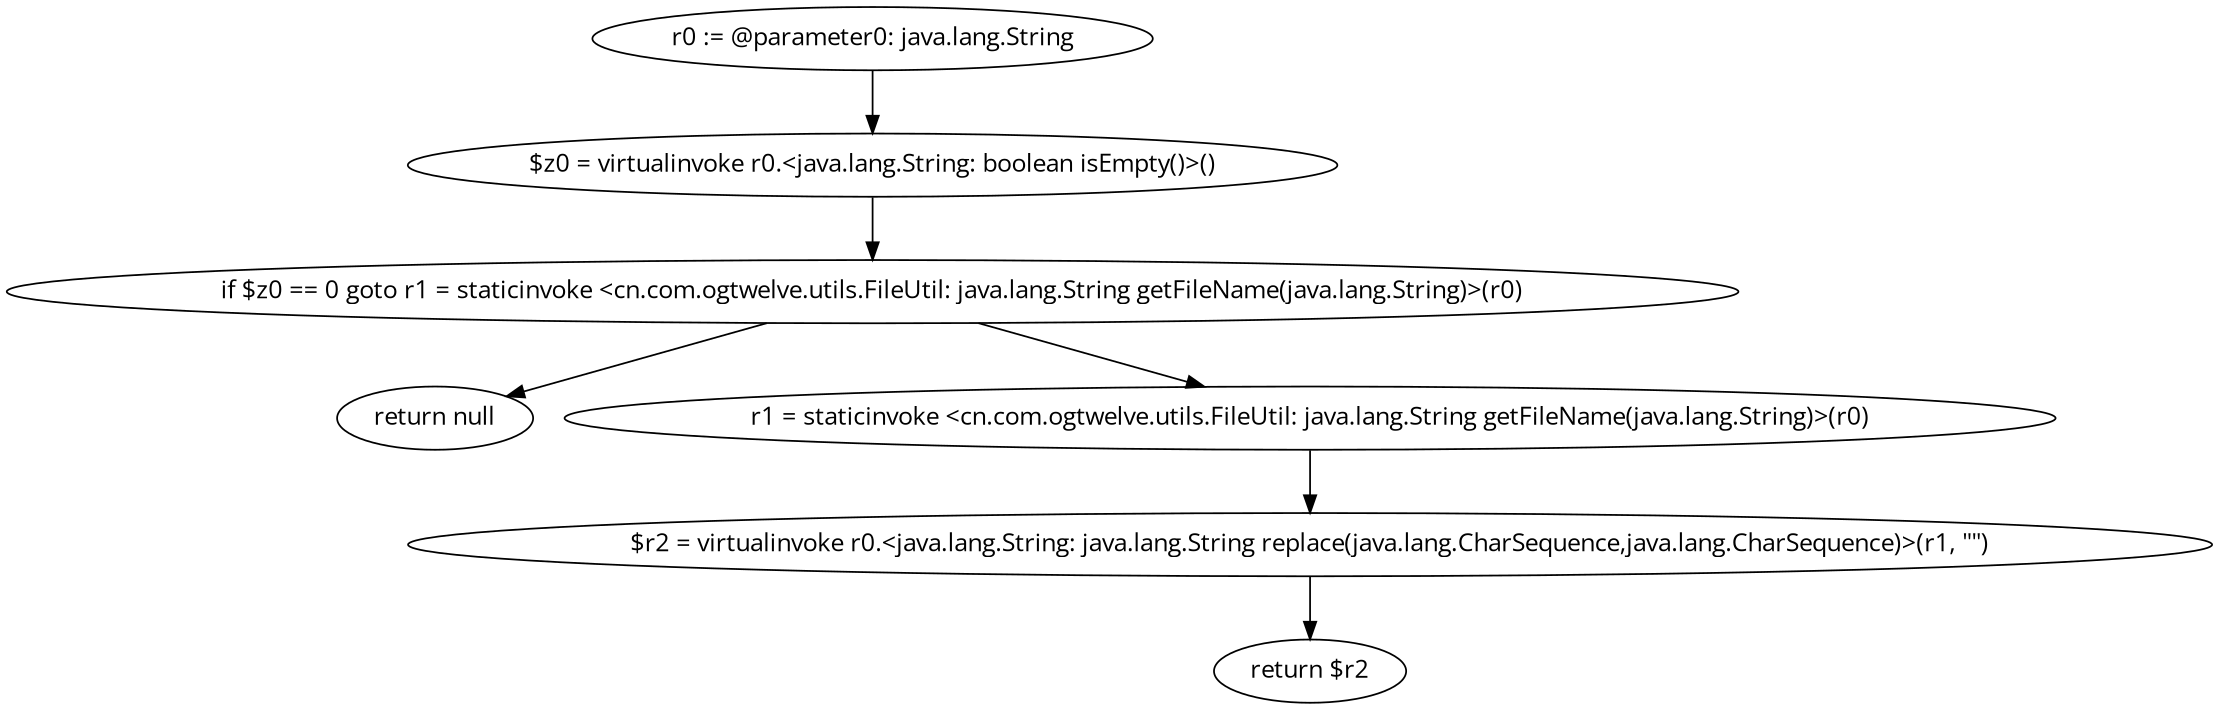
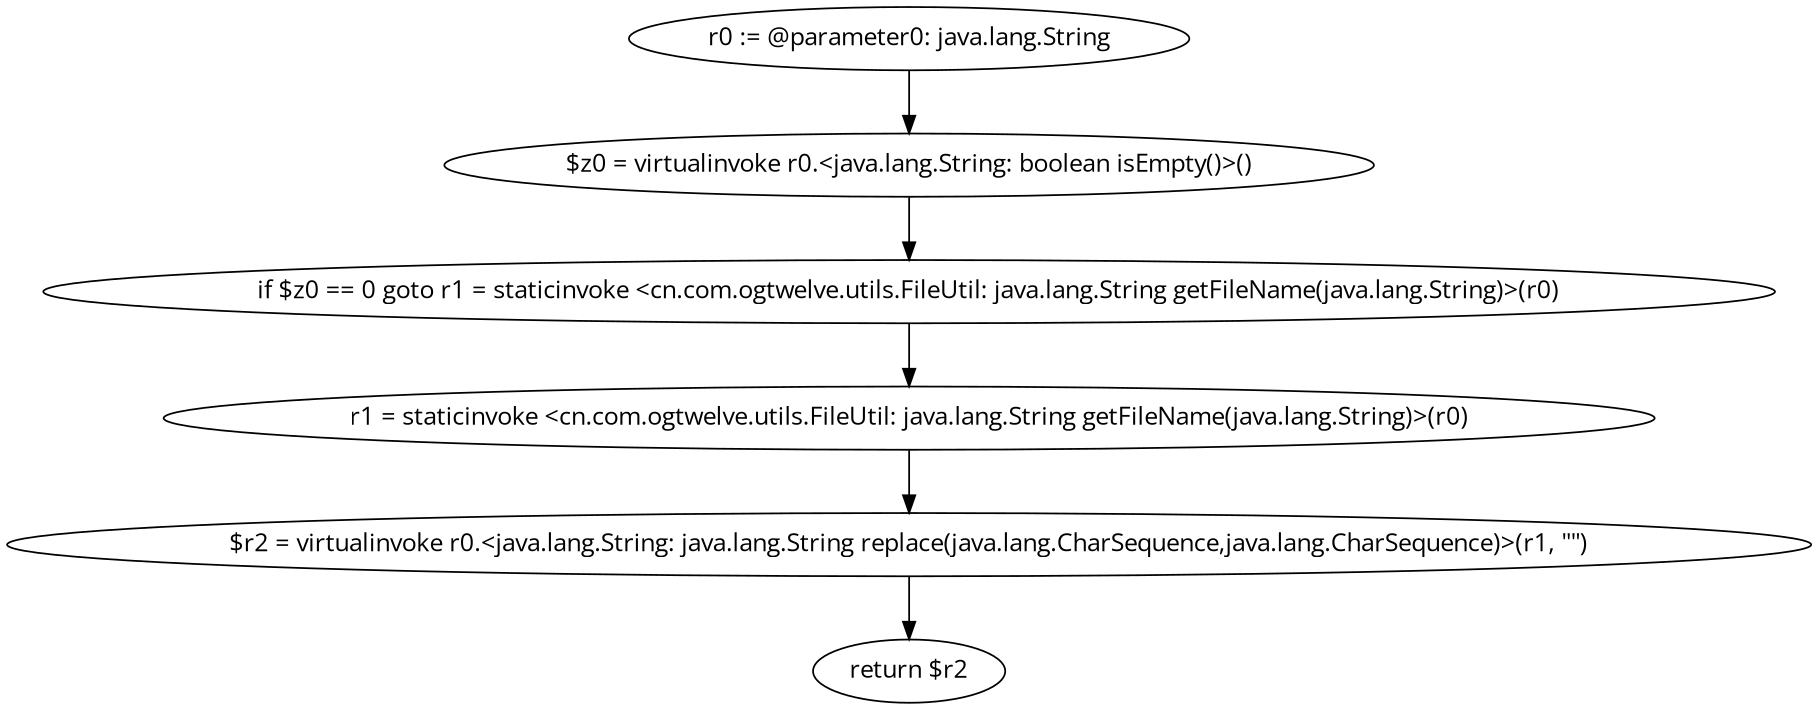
node "return null": removed
